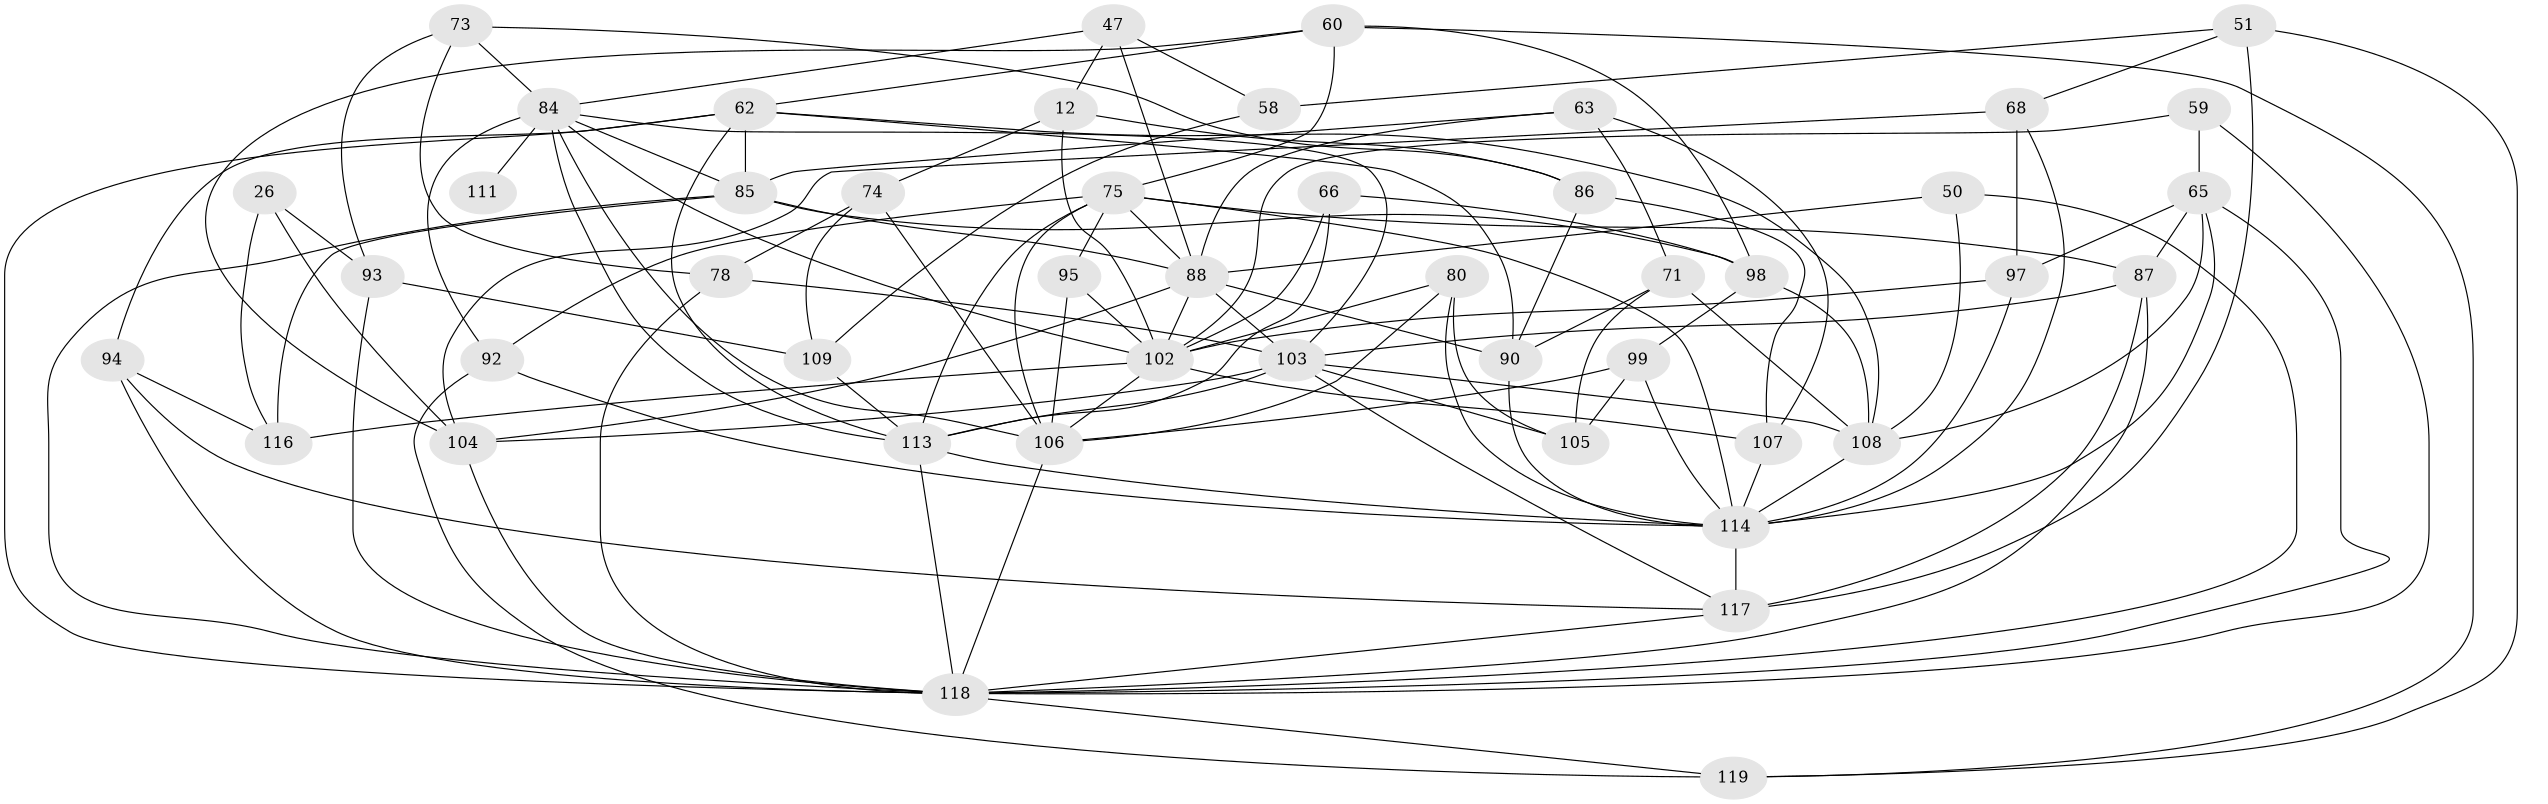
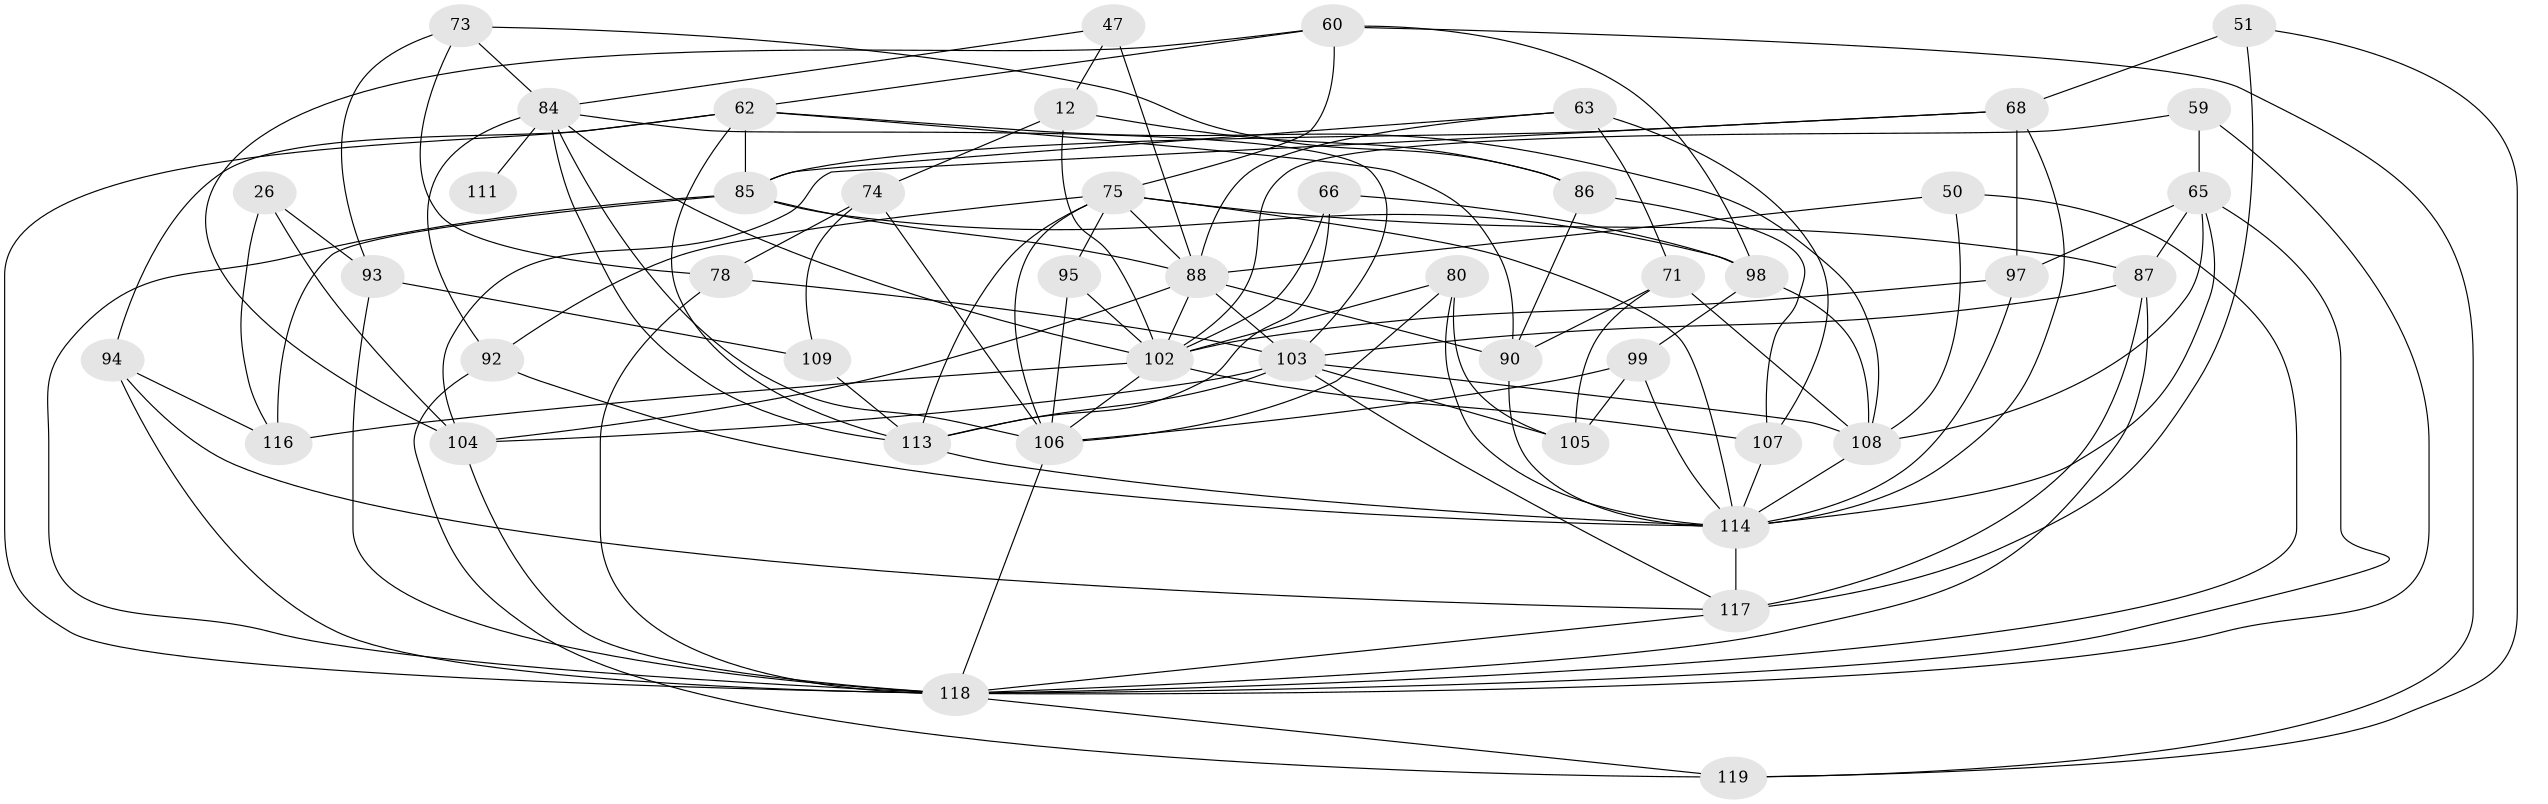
node "58": removed
edge "84" -- "85": now "68" -- "85"
edge "113" -- "118": removed
